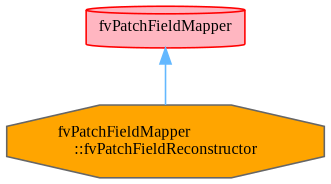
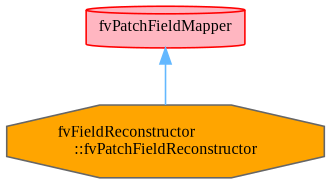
node "fvPatchFieldMapper ::fvPatchFieldReconstructor": label "fvPatchFieldMapper ::fvPatchFieldReconstructor" -> "fvFieldReconstructor ::fvPatchFieldReconstructor"
